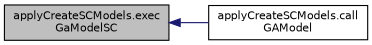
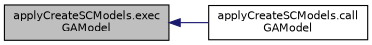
node "applyCreateSCModels.exec GaModelSC": label "applyCreateSCModels.exec GaModelSC" -> "applyCreateSCModels.exec GAModel"
